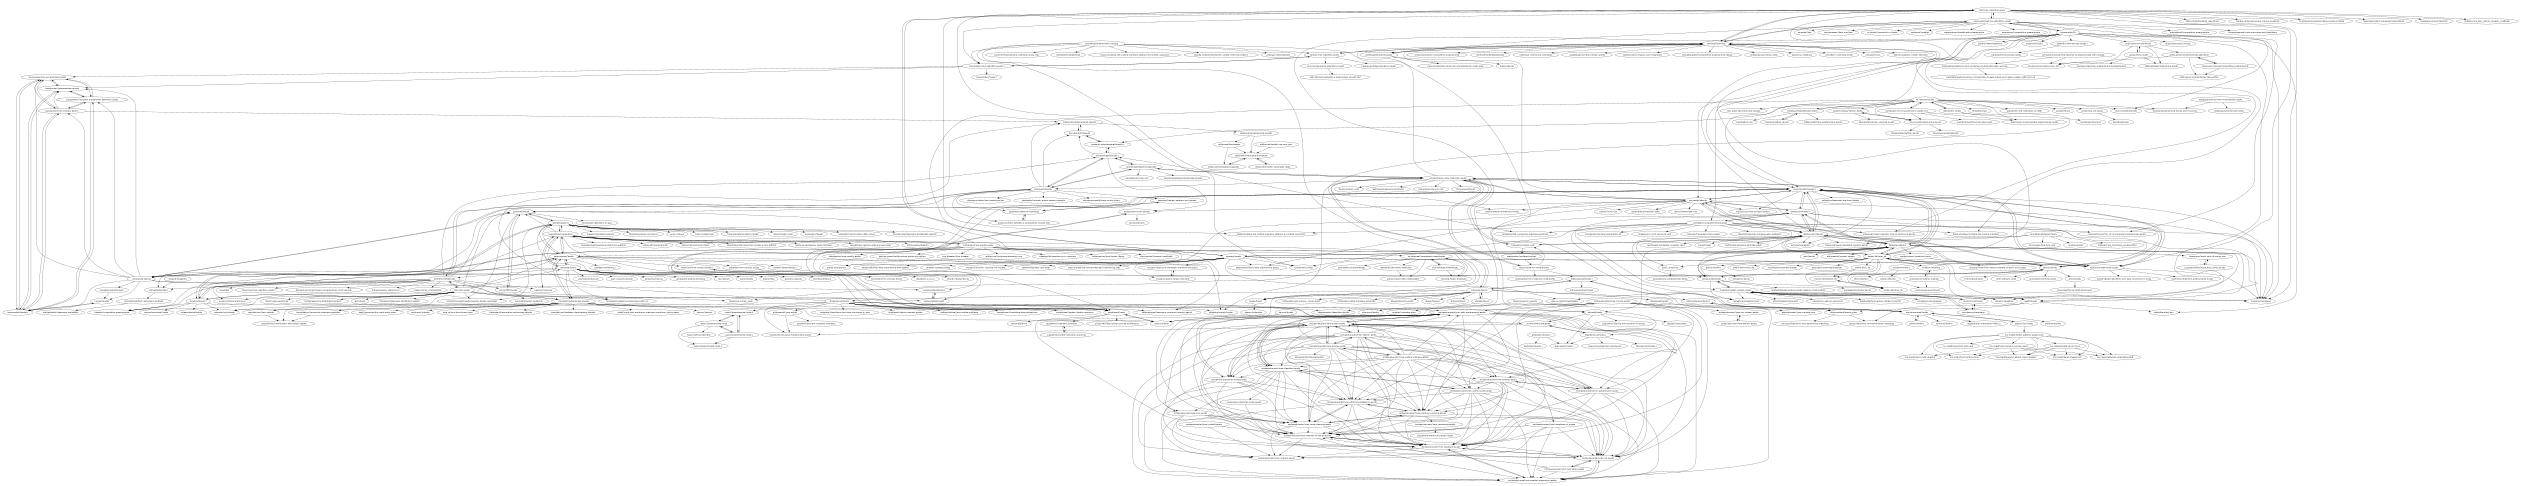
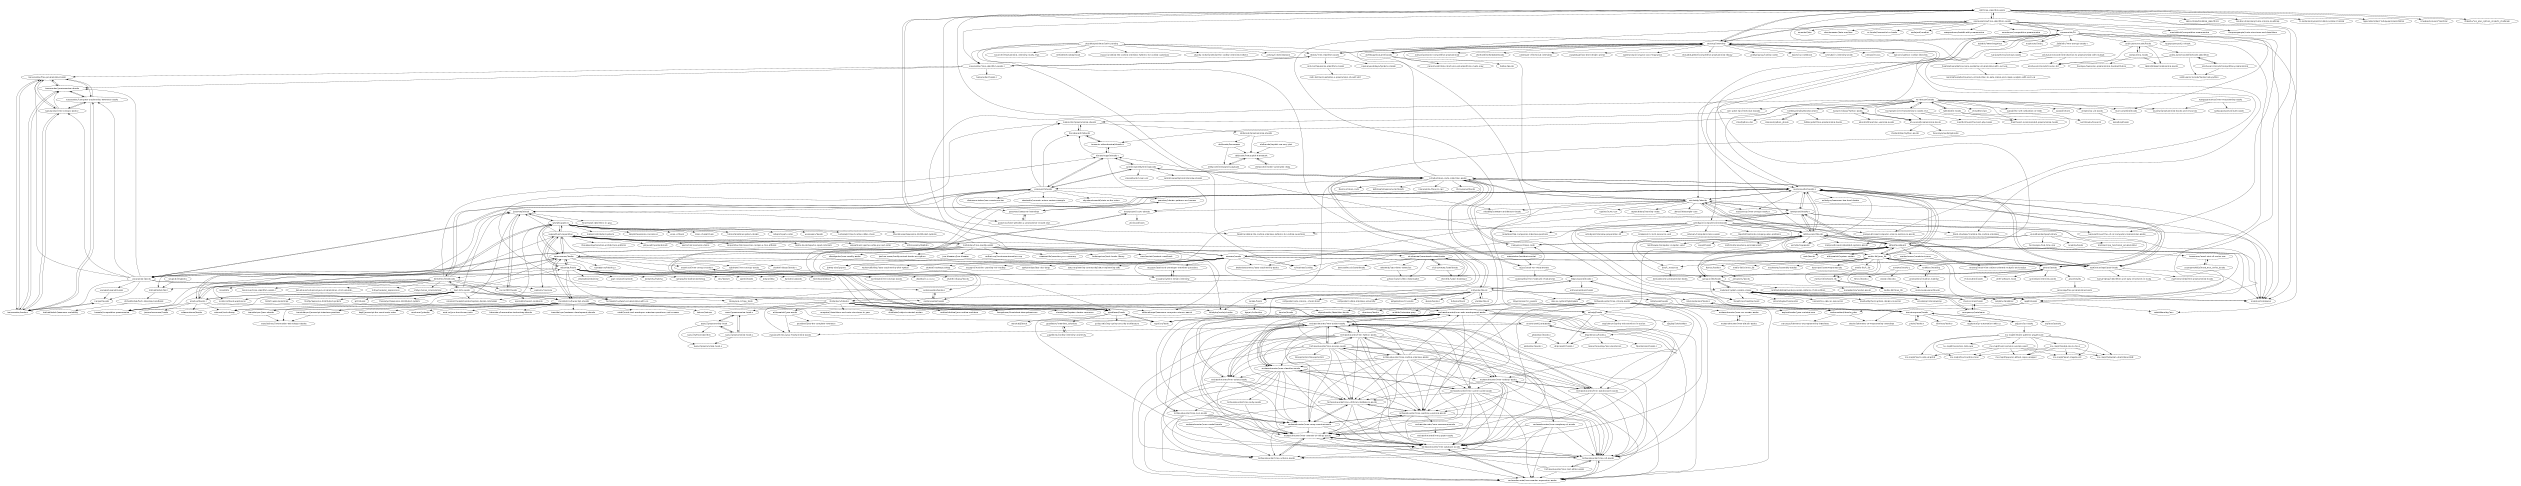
edge "ivanarandac/Free-DevOps-Books-1" -> "materechm/programming-ebooks": now "com-puter-tips/Technical-eBooks" -> "materechm/programming-ebooks"
node "todo/software-architecture-books": label "todo/software-architecture-books" -> "mhadidg/software-architecture-books"
edge "TechBookHunter/Free-Arduino-Books" -> "TechBookHunter/Free-Internet-of-Things-Books": added
